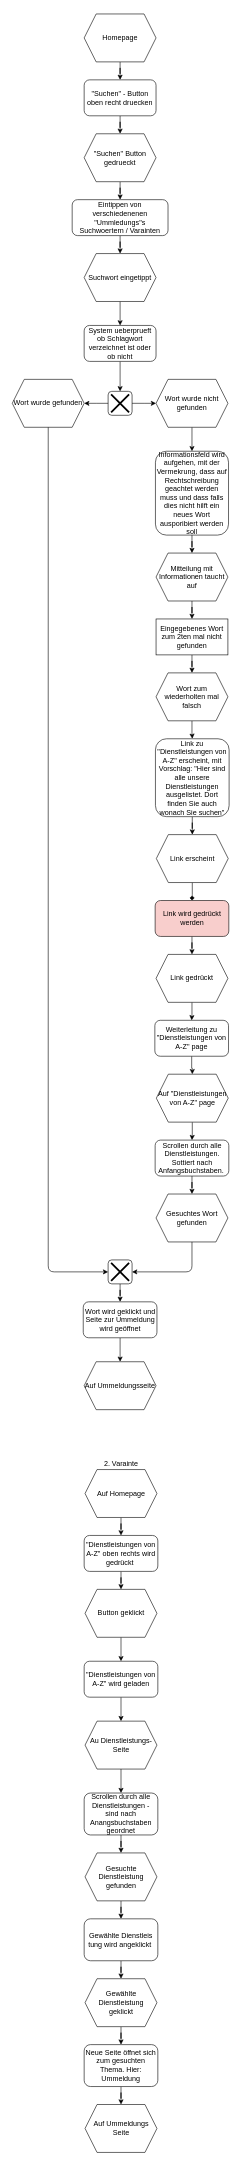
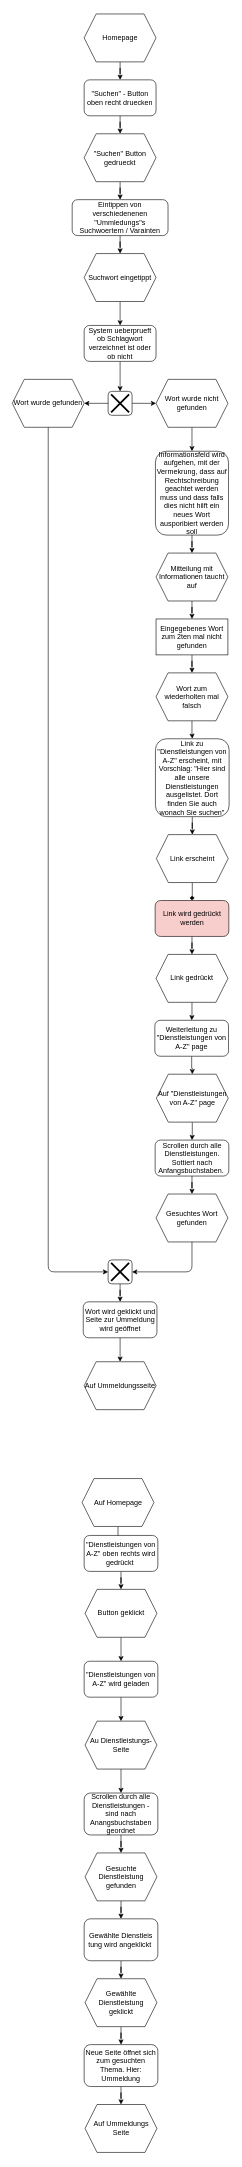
node "2. Varainte": removed
node "Auf Homepage": moved (121, 1494) -> (118, 1503)
